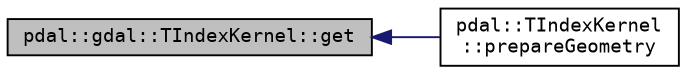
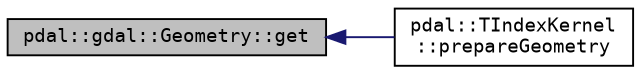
node "pdal::gdal::TIndexKernel::get": label "pdal::gdal::TIndexKernel::get" -> "pdal::gdal::Geometry::get"
